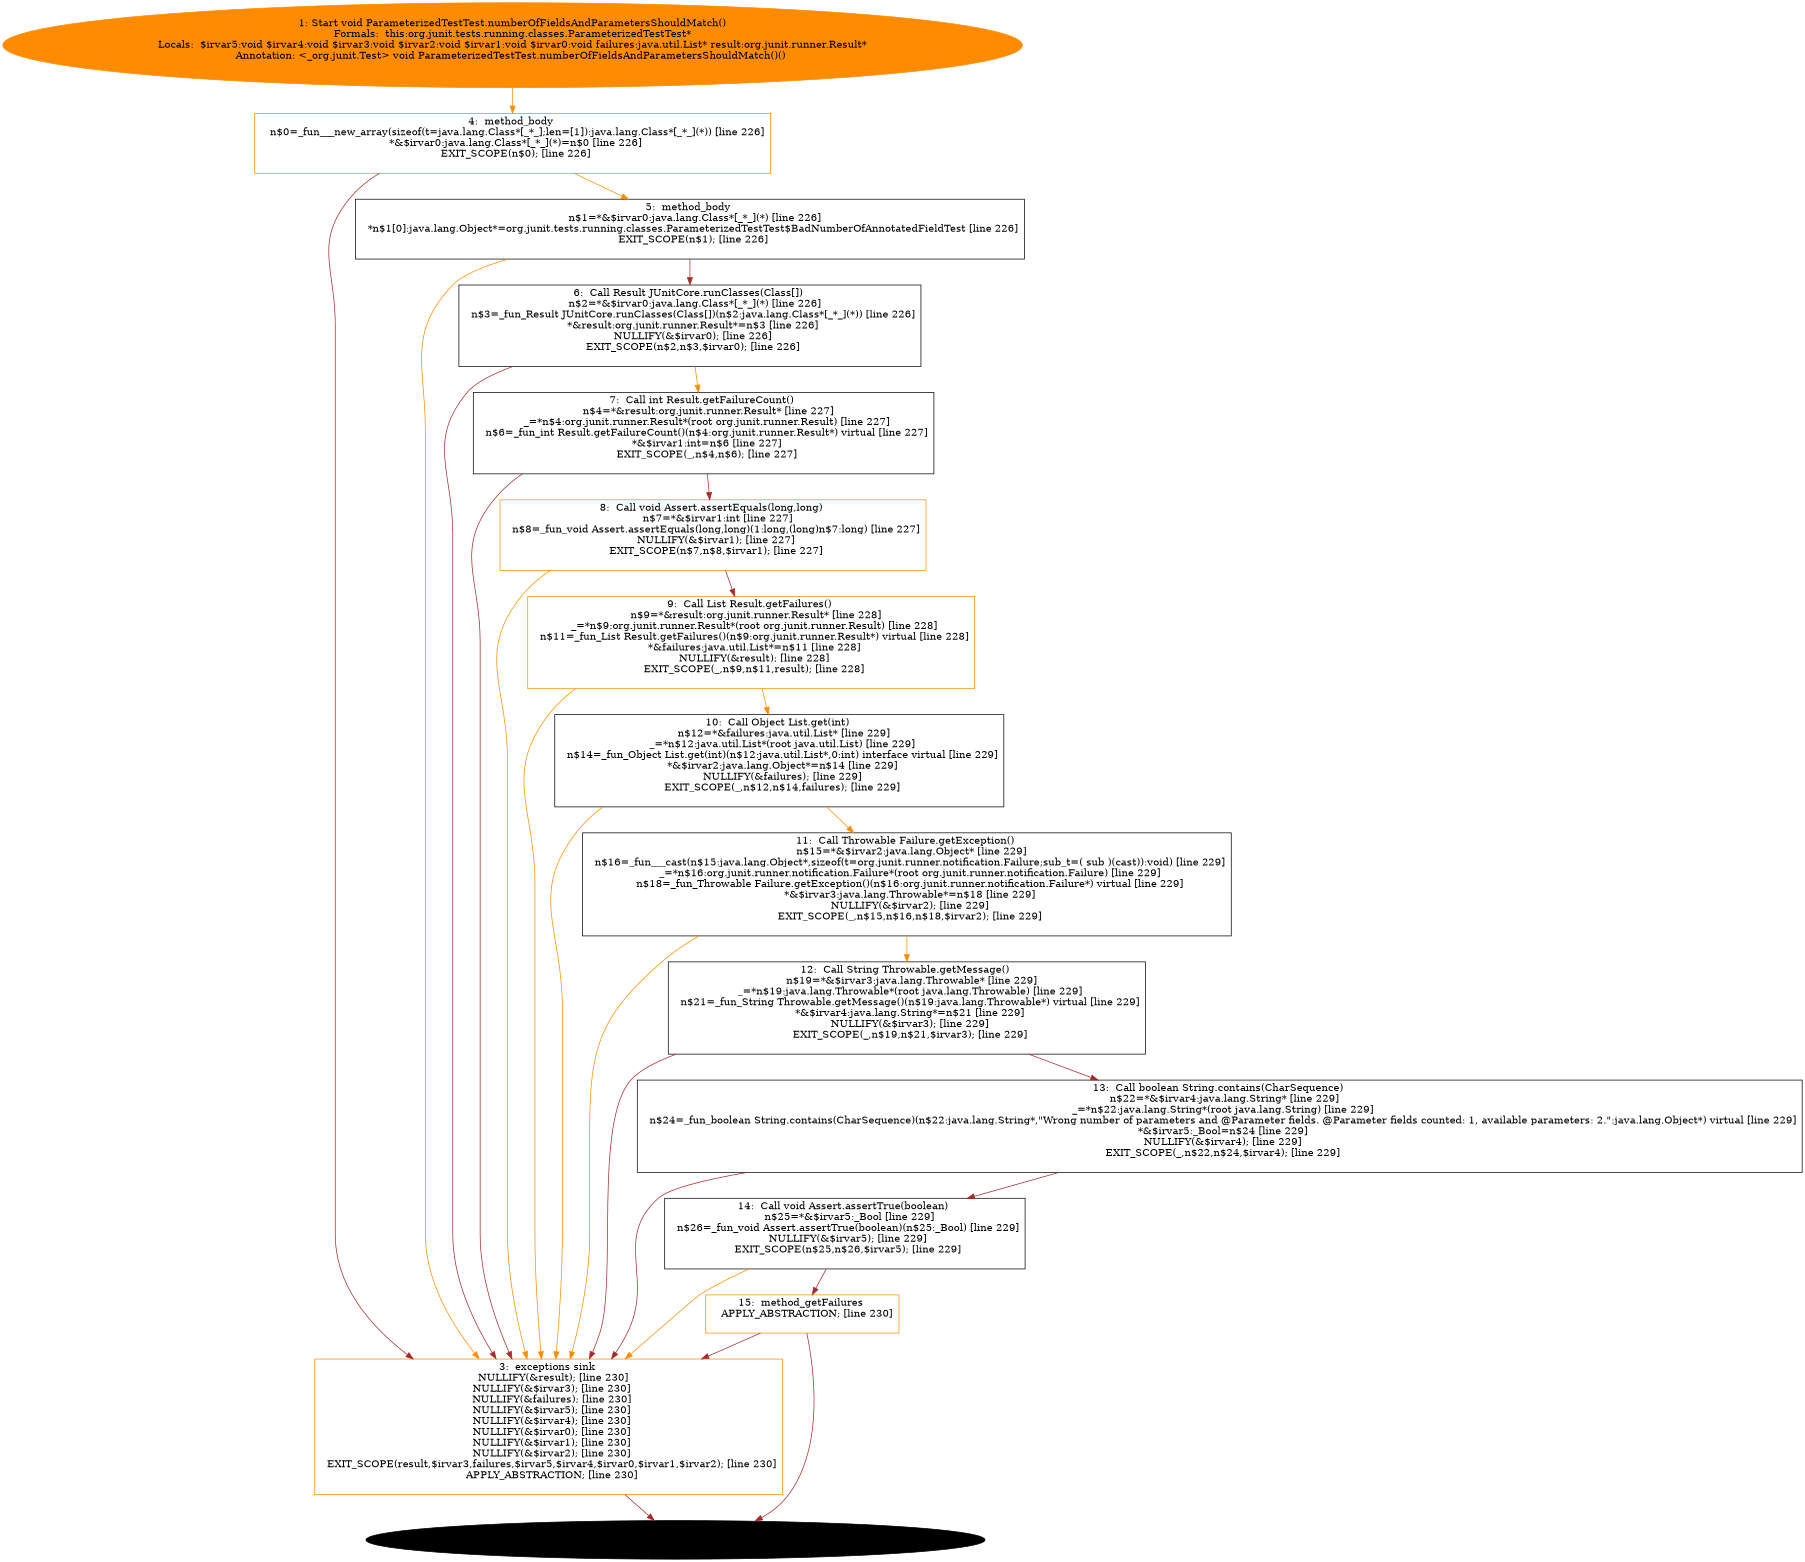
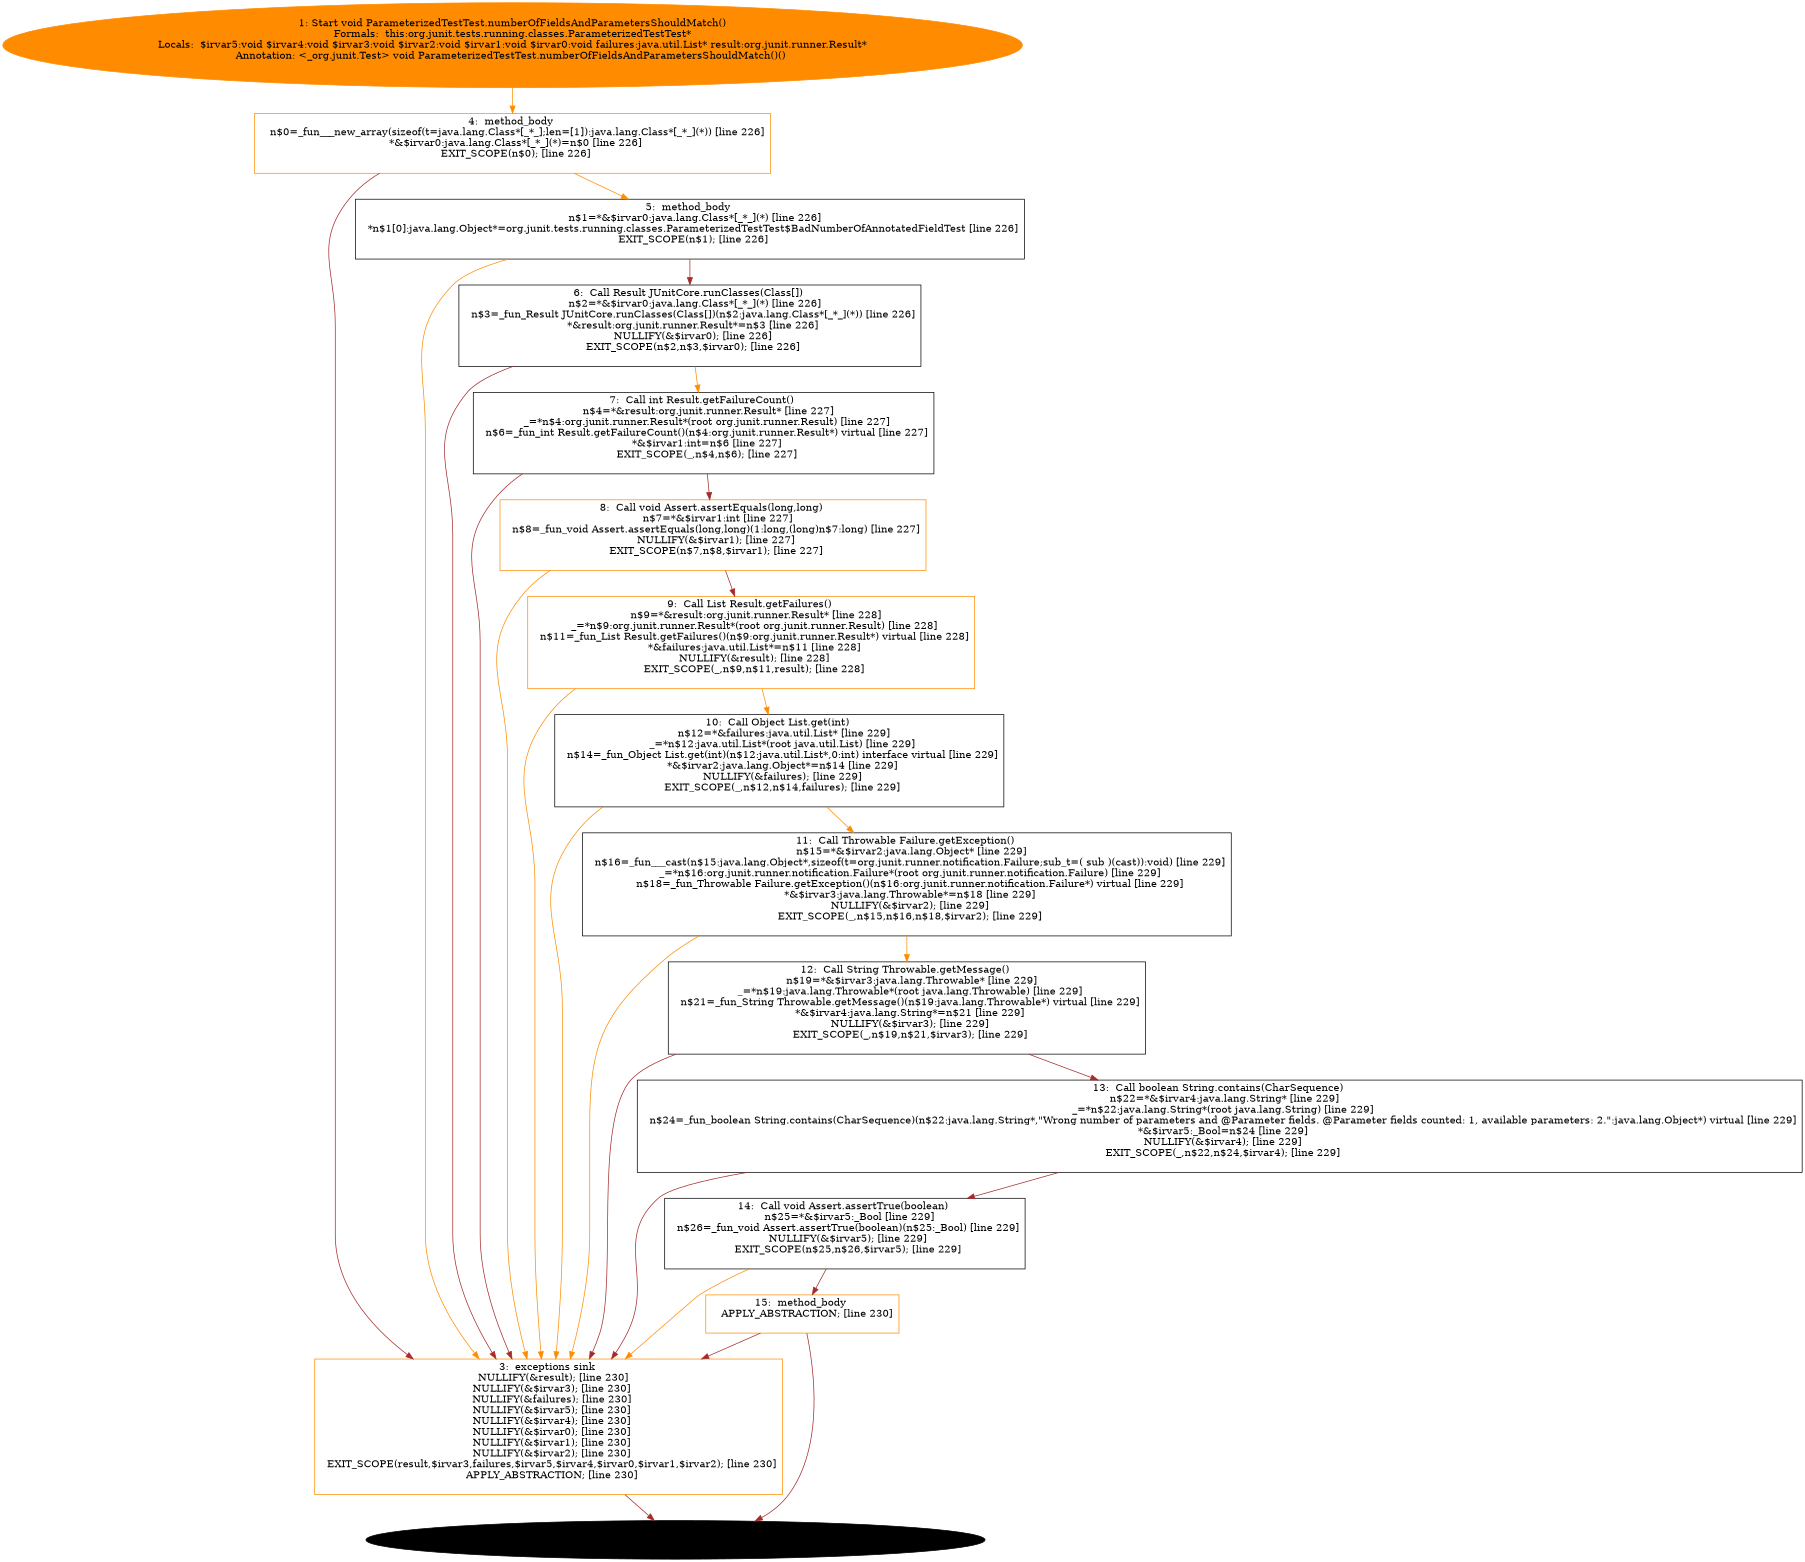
node "15:  method_getFailures APPLY_ABSTRACTION; [line 230]": label "15:  method_getFailures APPLY_ABSTRACTION; [line 230]" -> "15:  method_body APPLY_ABSTRACTION; [line 230]"
